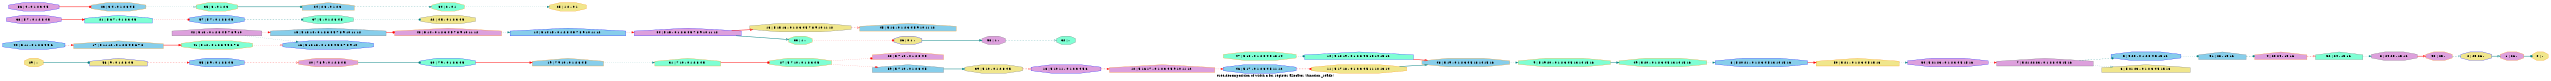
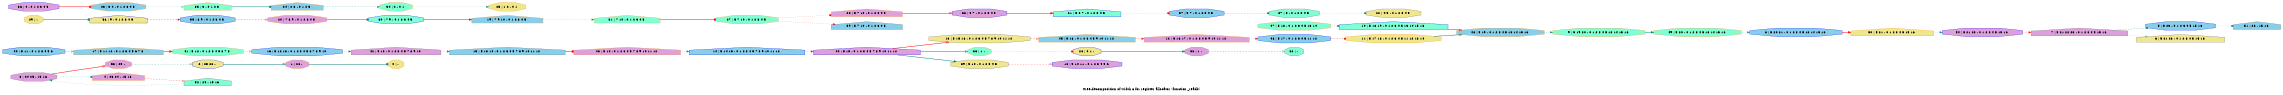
node "35 | 3 : 0 1 2 3": shape octagon -> house
edge "28 | 5 7 10 : 0 1 2 3 4 5" -> "38 | 5 7 : 0 1 2 3 4 5": added
edge "42 | 5 13 : 0 1 2 3 4 5 7 8 9 10" -> "16 | 5 12 13 : 0 1 2 3 4 5 6 7 8 9 10": reversed
edge "40 | 5 11 : 0 1 2 3 4 5 6" -> "17 | 5 11 12 : 0 1 2 3 4 5 6 7 8": arrowhead normal -> onormal
edge "51 | 23 : 15 16" -> "4 | 23 24 : 15 16": now "3 | 24 25 : 15 16" -> "4 | 23 24 : 15 16"
edge "59 | 5 7 10 : 0 1 2 3 4 5" -> "39 | 5 10 : 0 1 2 3 4 5": now "44 | 5 15 : 0 1 2 3 4 5 7 8 9 10 11 12" -> "39 | 5 10 : 0 1 2 3 4 5"
edge "18 | 5 10 11 : 0 1 2 3 4 5 6" -> "12 | 5 16 17 : 0 1 2 3 4 5 9 10 11 12": now "45 | 5 16 : 0 1 2 3 4 5 9 10 11 12" -> "12 | 5 16 17 : 0 1 2 3 4 5 9 10 11 12"
